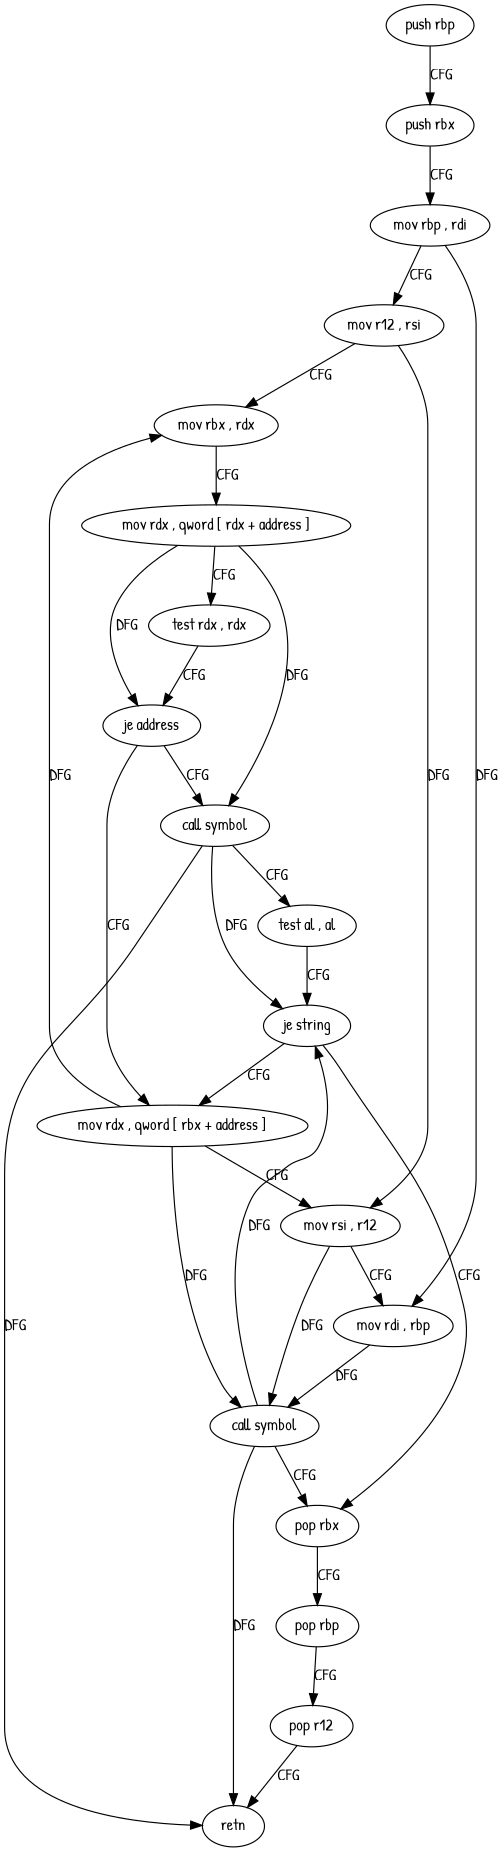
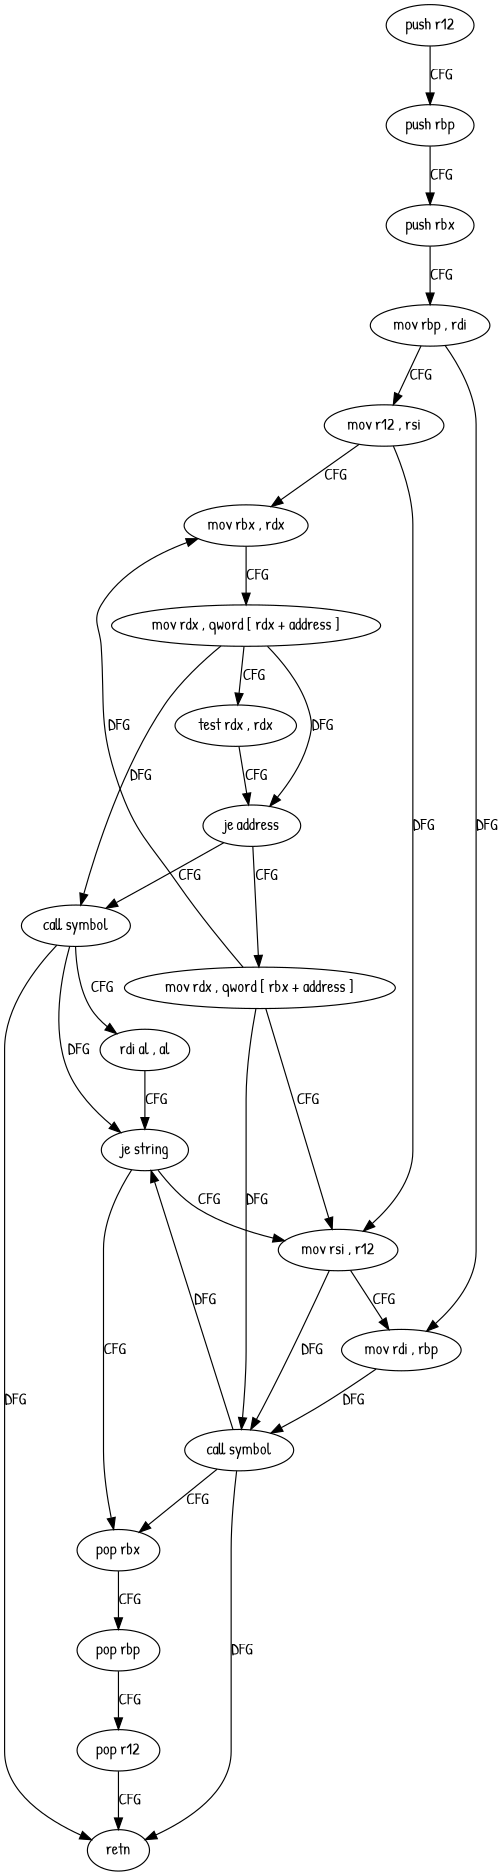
node "push r12": added
node "test al , al": label "test al , al" -> "rdi al , al"
edge "je string" -> "mov rdx , qword [ rbx + address ]": now "je string" -> "mov rsi , r12"
